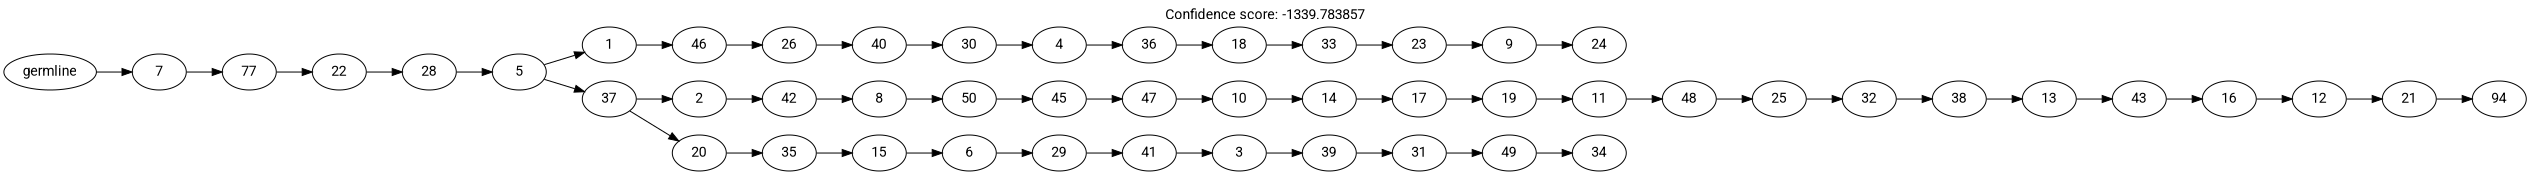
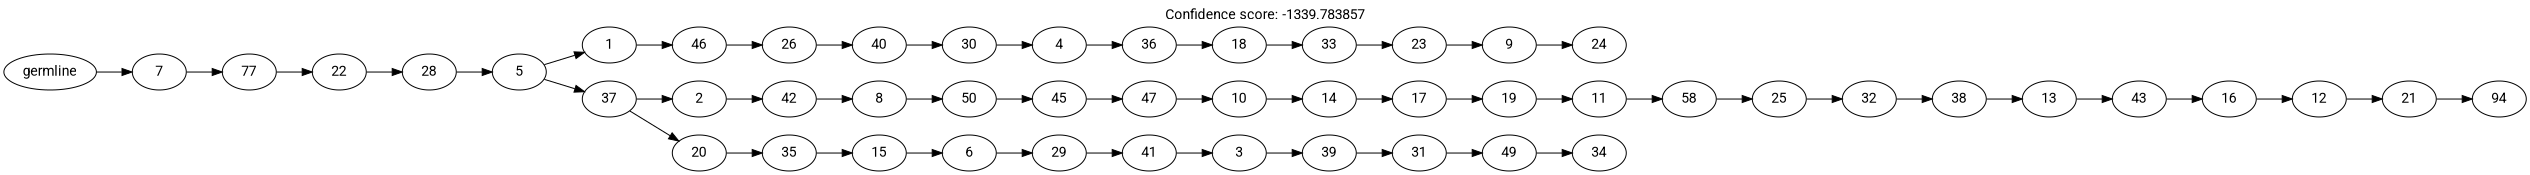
node "48": label "48" -> "58"
